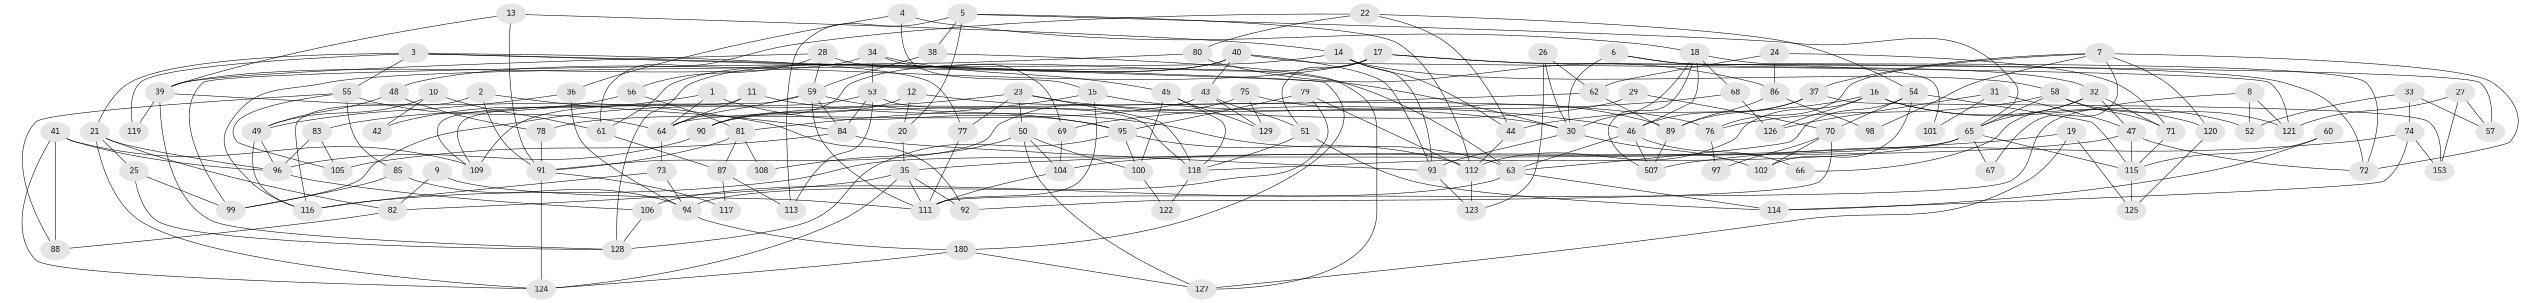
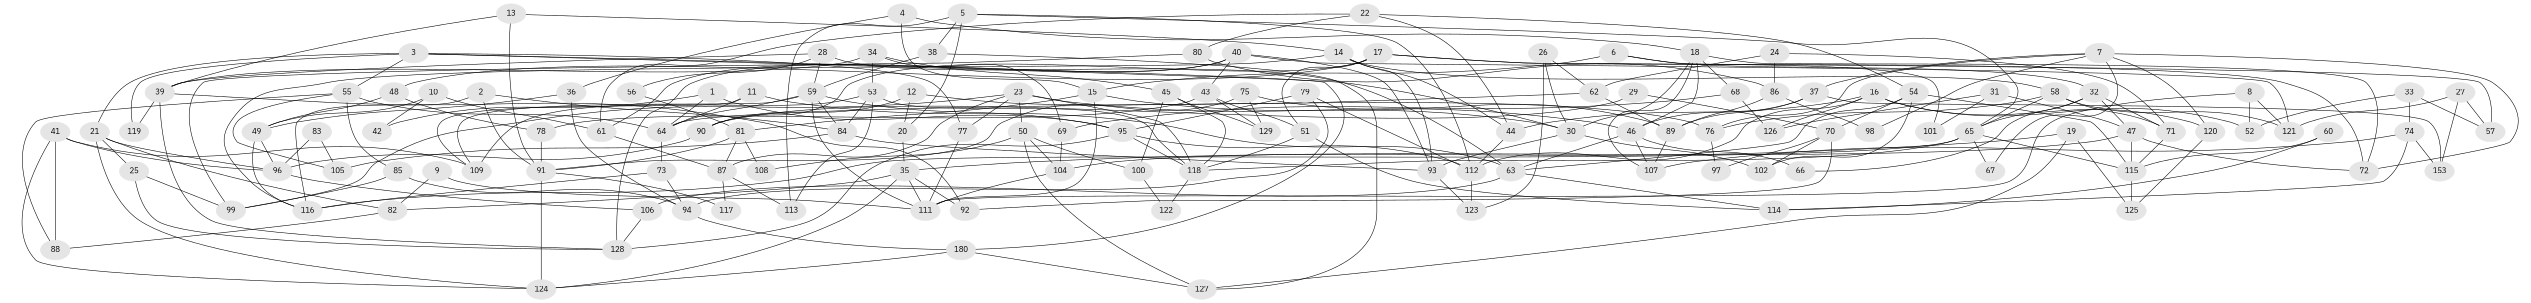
edge "6" -- "30": now "6" -- "15"
edge "56" -- "83": removed
edge "95" -- "100": now "95" -- "118"
edge "23" -- "87": added
node "507": label "507" -> "107"
